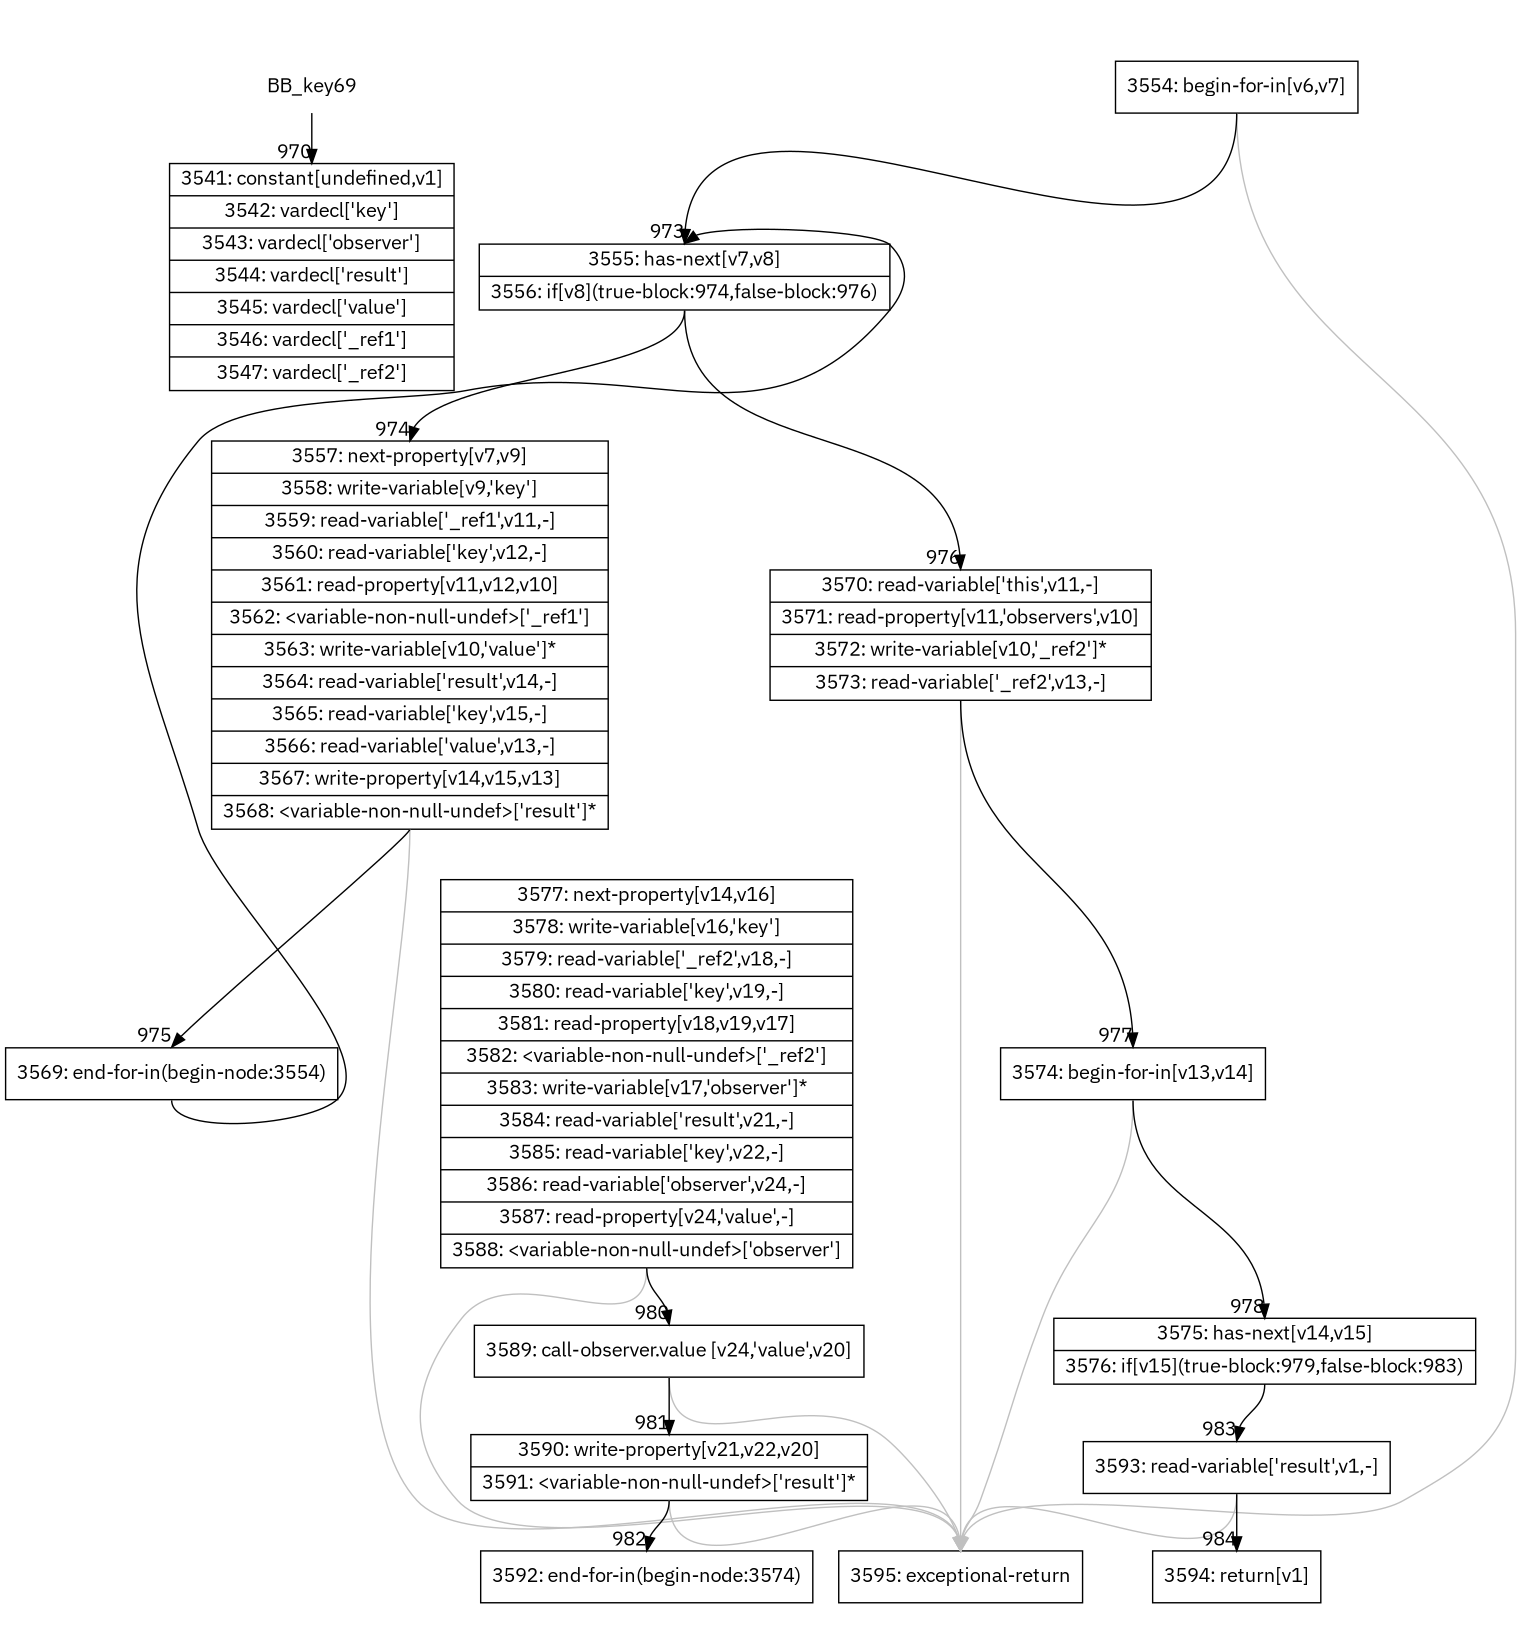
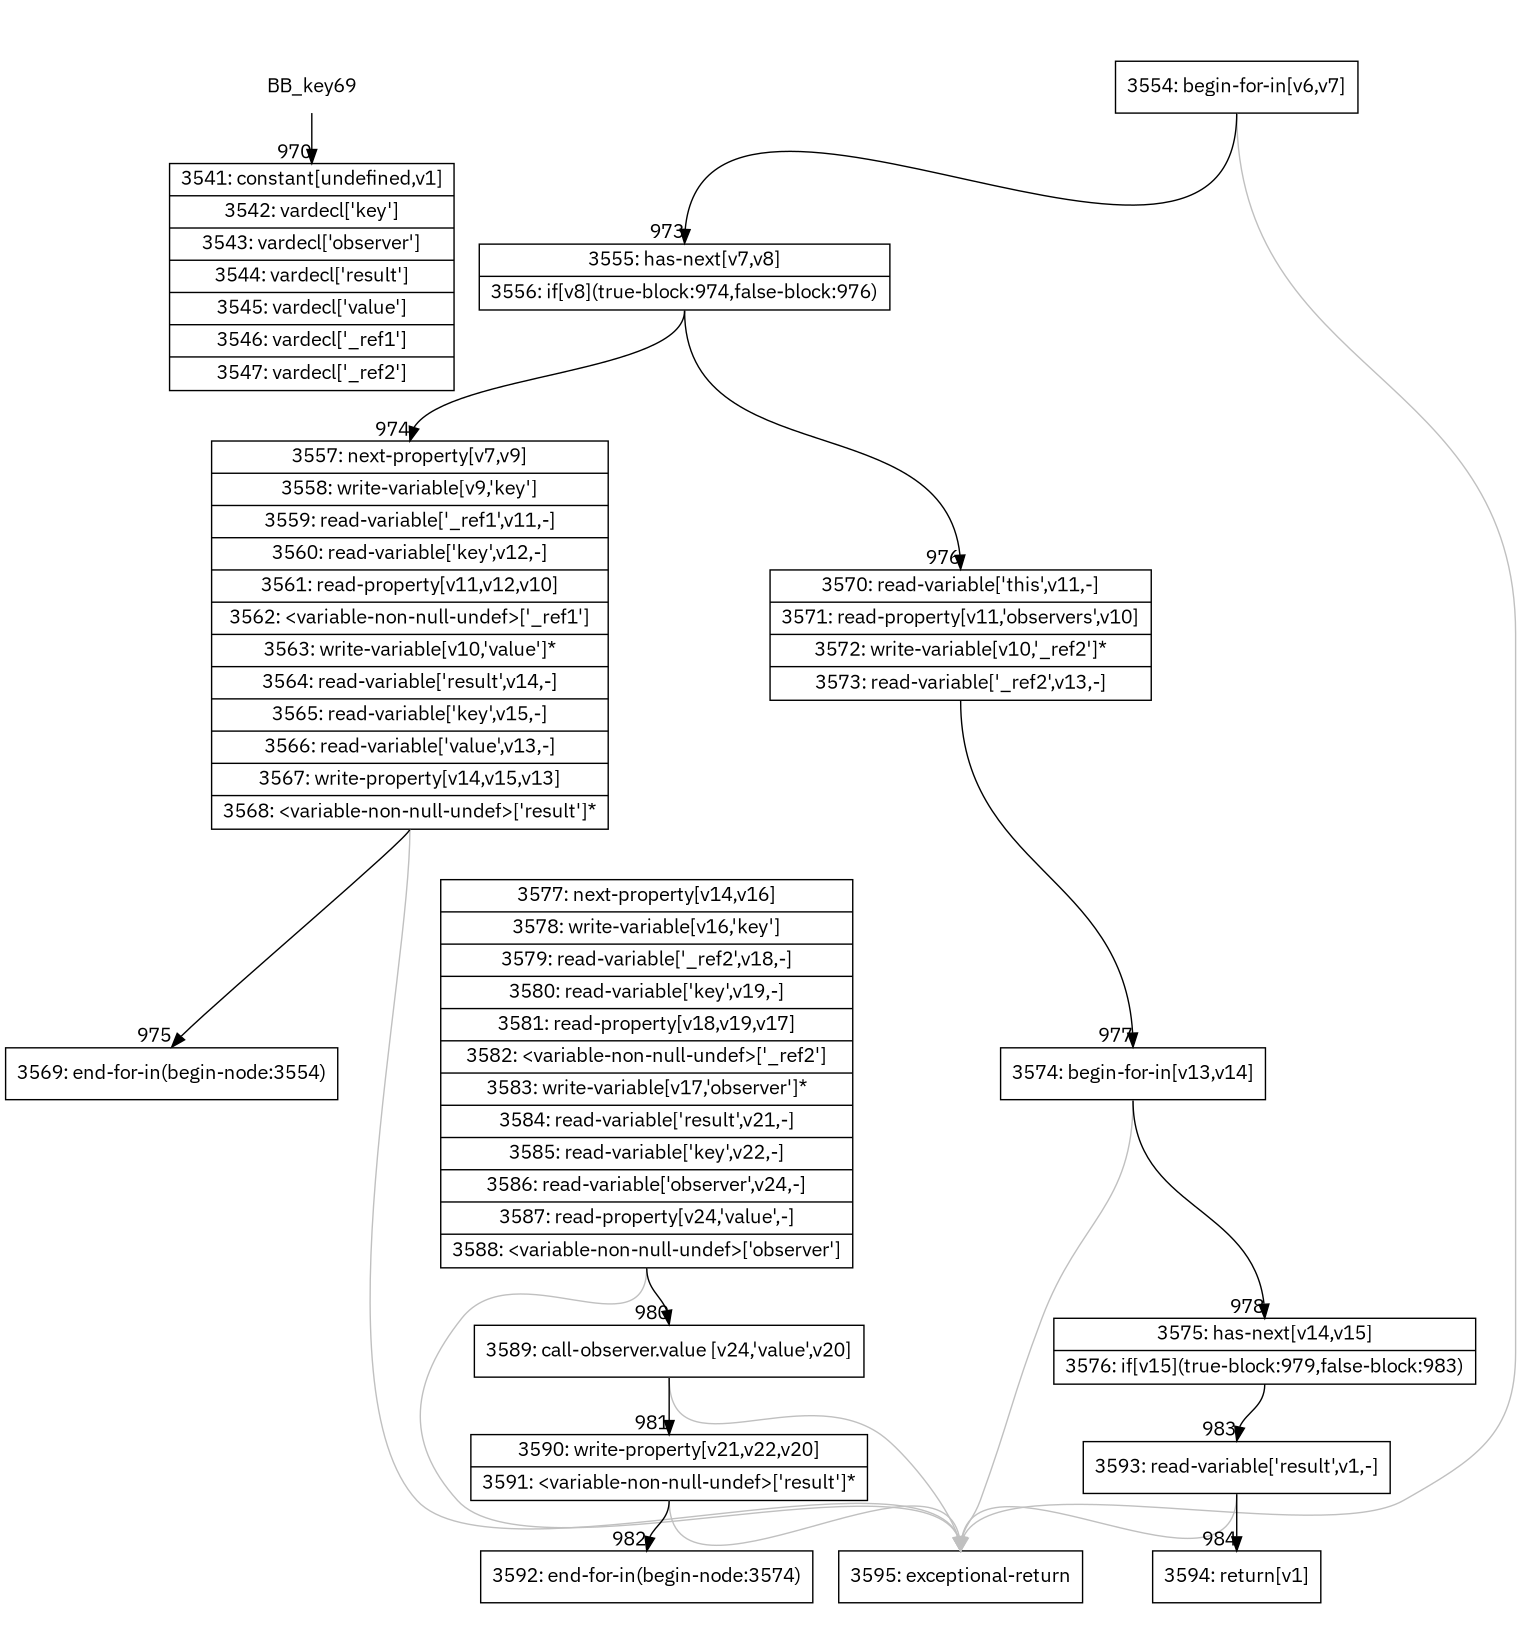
edge "3569: end-for-in(begin-node:3554)" -> "3555: has-next[v7,v8]": removed
edge "3570: read-variable['this',v11,-]" -> "3595: exceptional-return": removed
